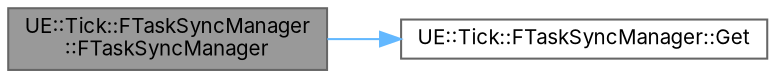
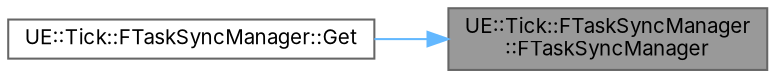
edge "UE::Tick::FTaskSyncManager ::FTaskSyncManager" -> "UE::Tick::FTaskSyncManager::Get": reversed
